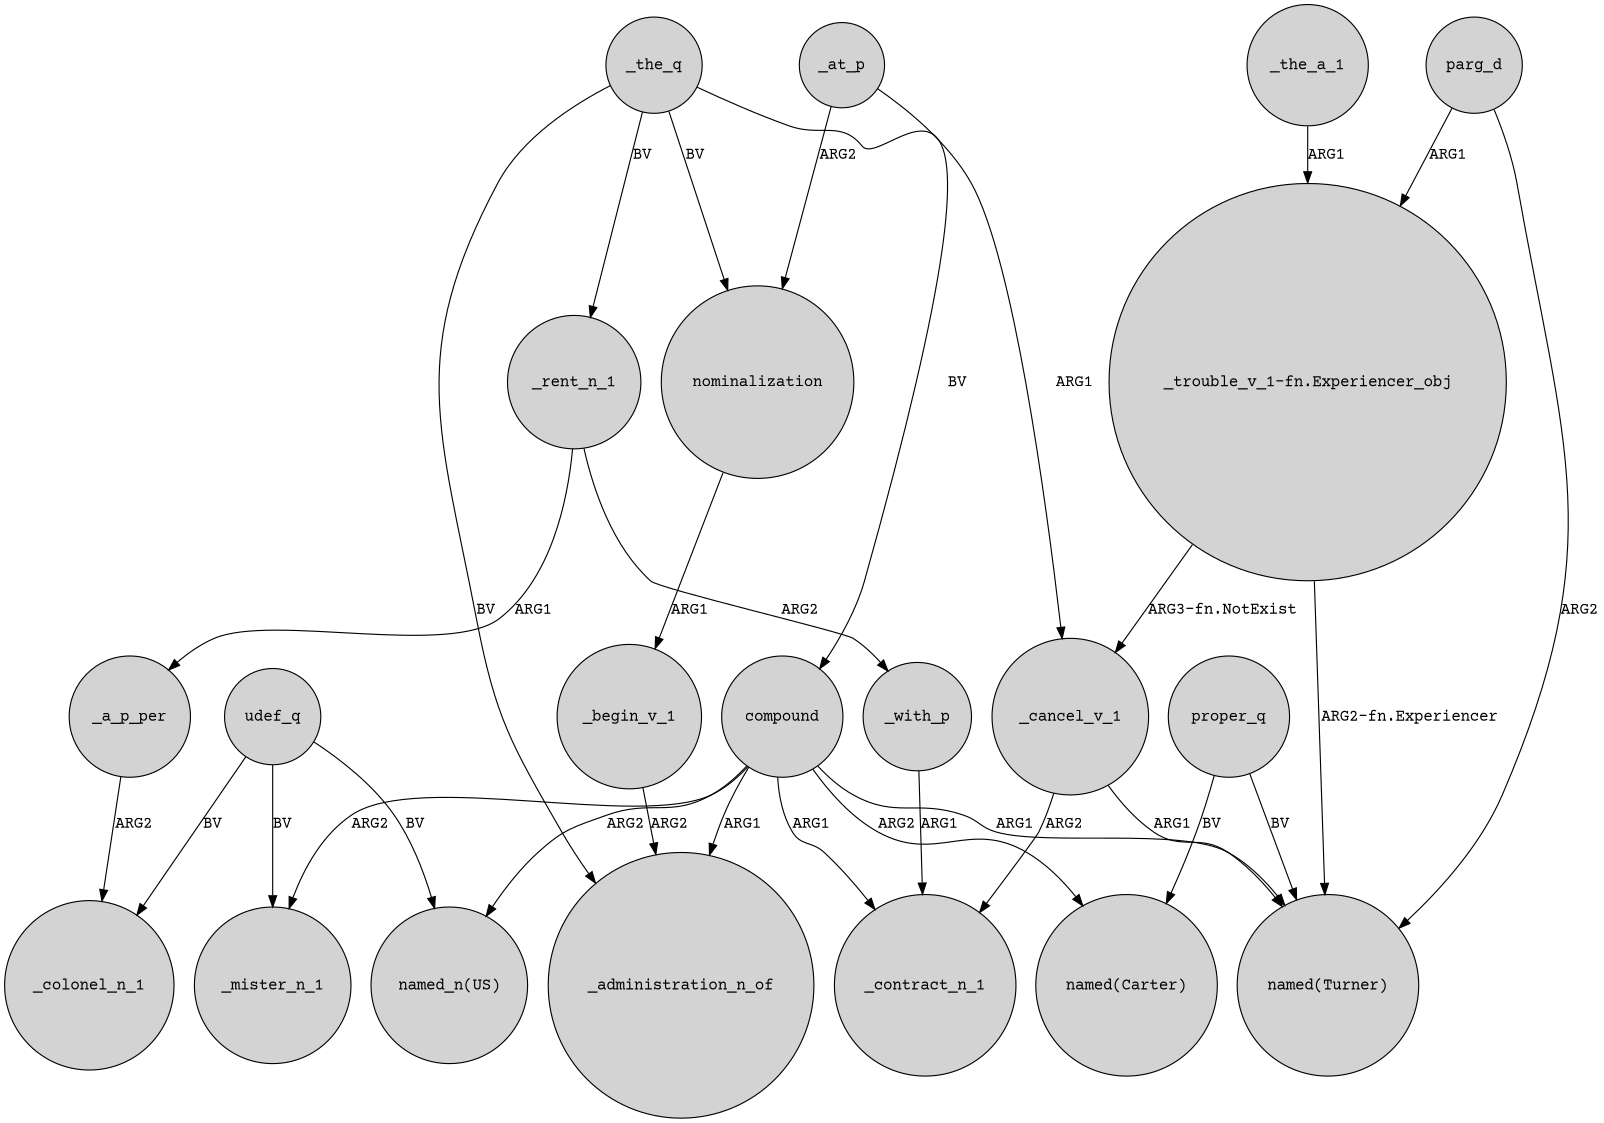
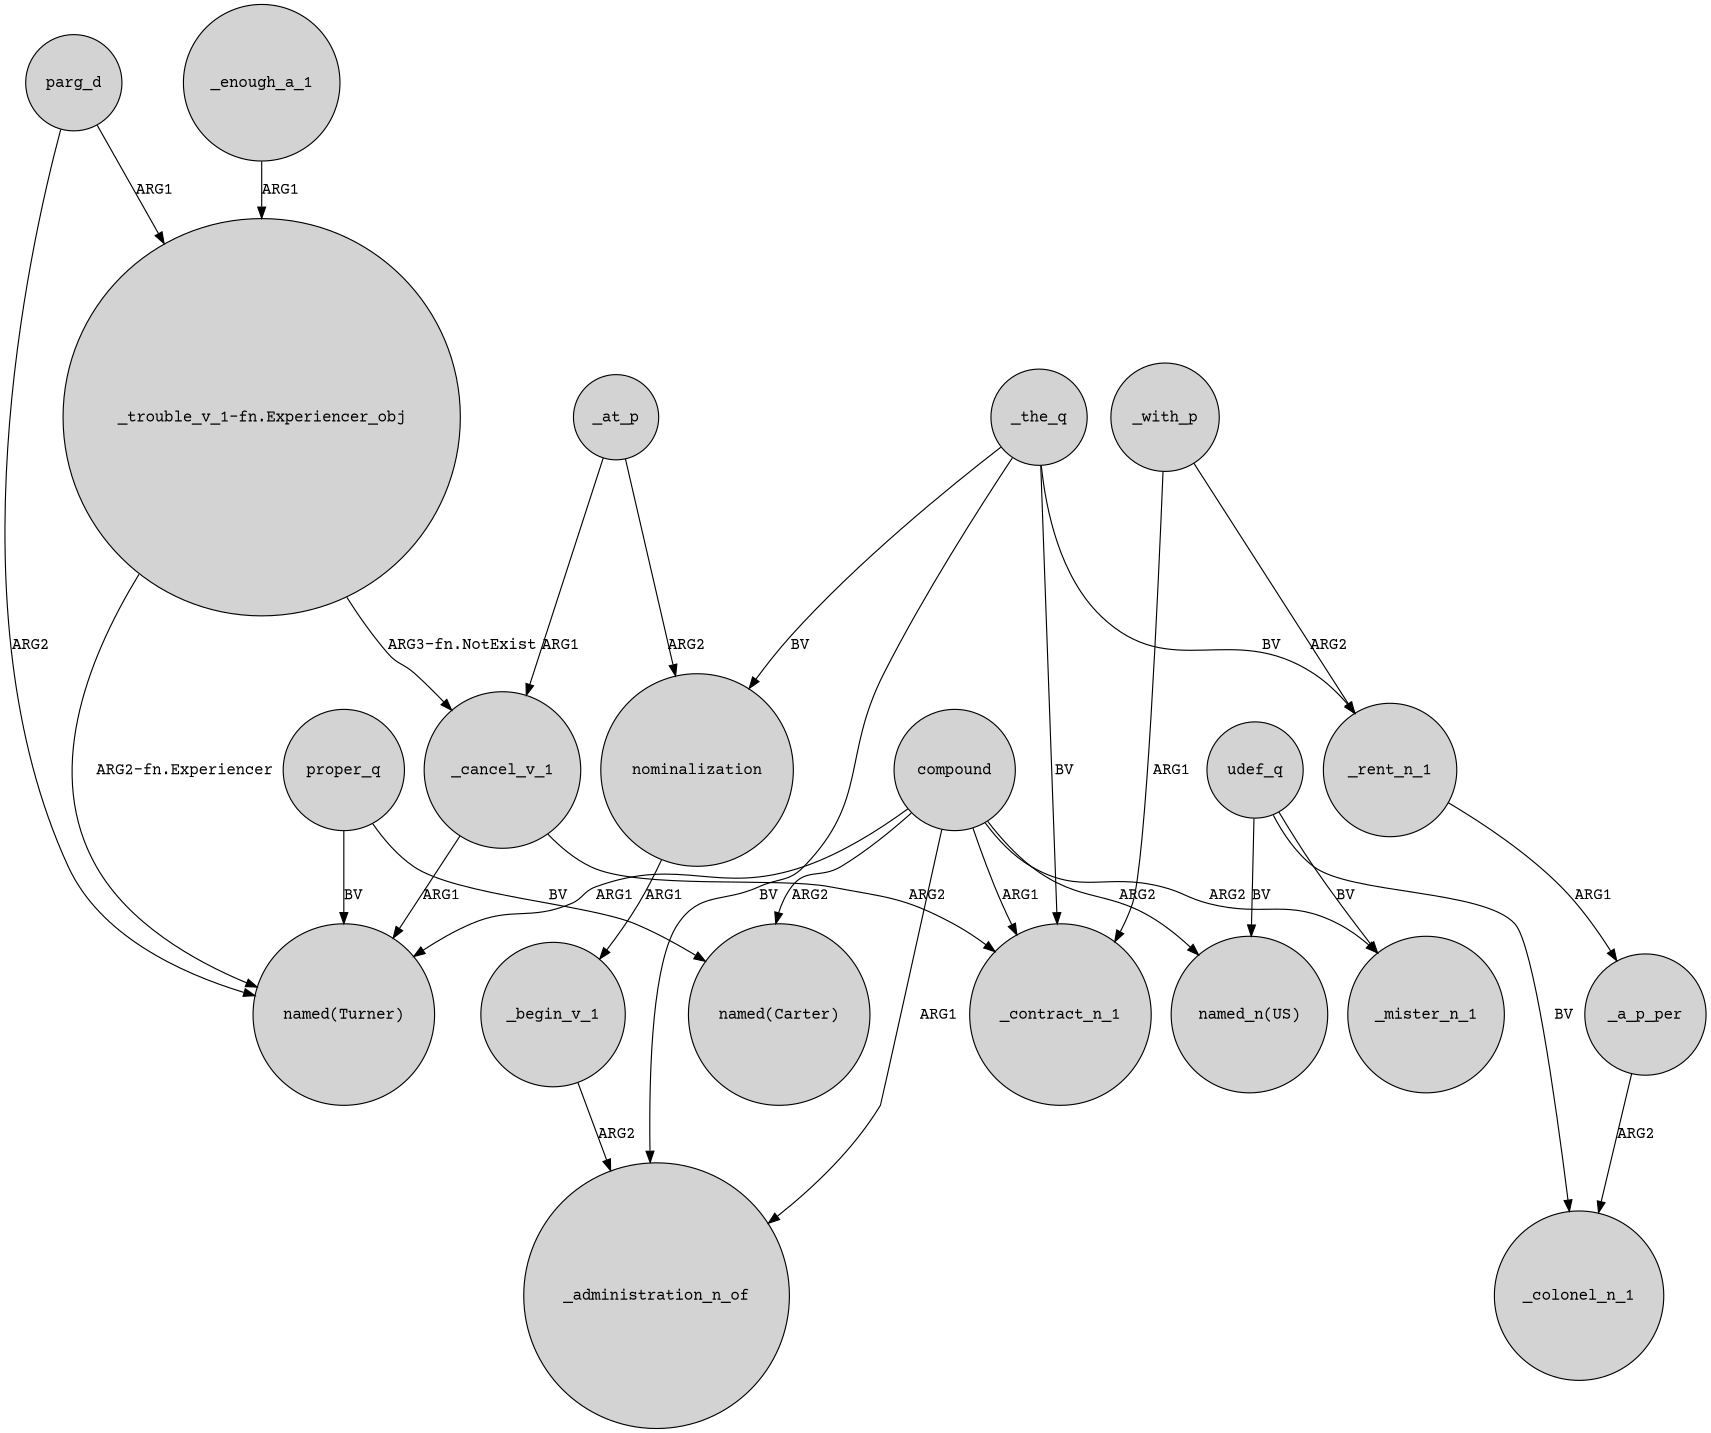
node "_the_a_1": label "_the_a_1" -> "_enough_a_1"
edge "_the_q" -> "compound": now "_the_q" -> "_contract_n_1"
edge "_rent_n_1" -> "_with_p": reversed
